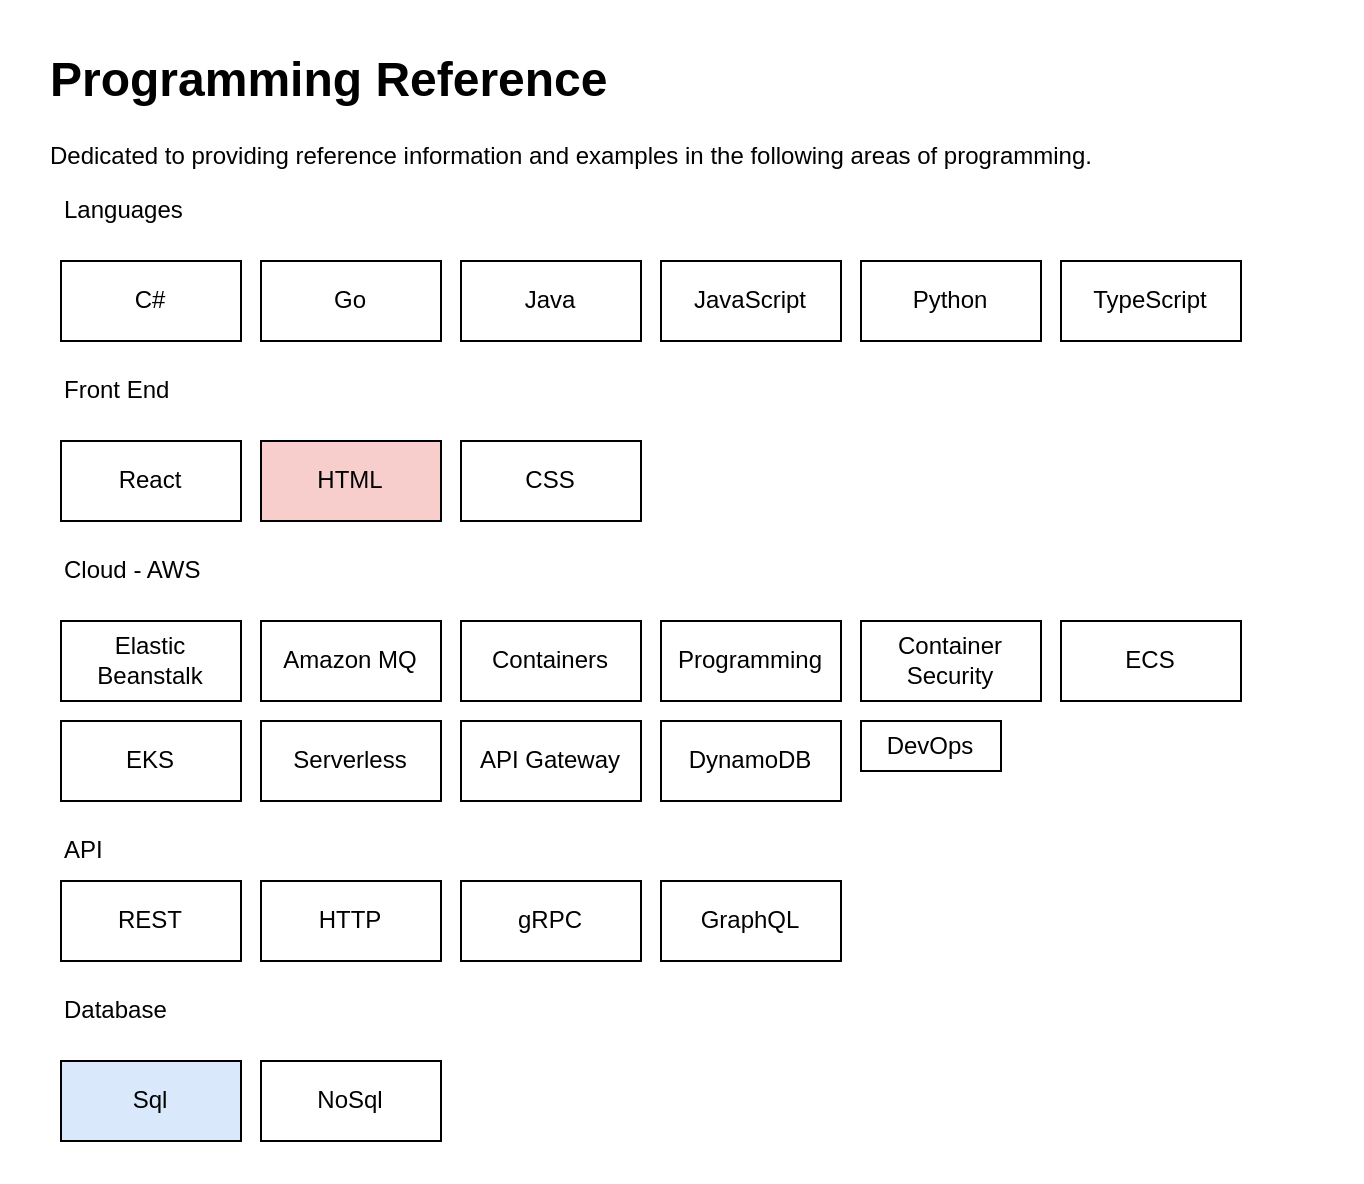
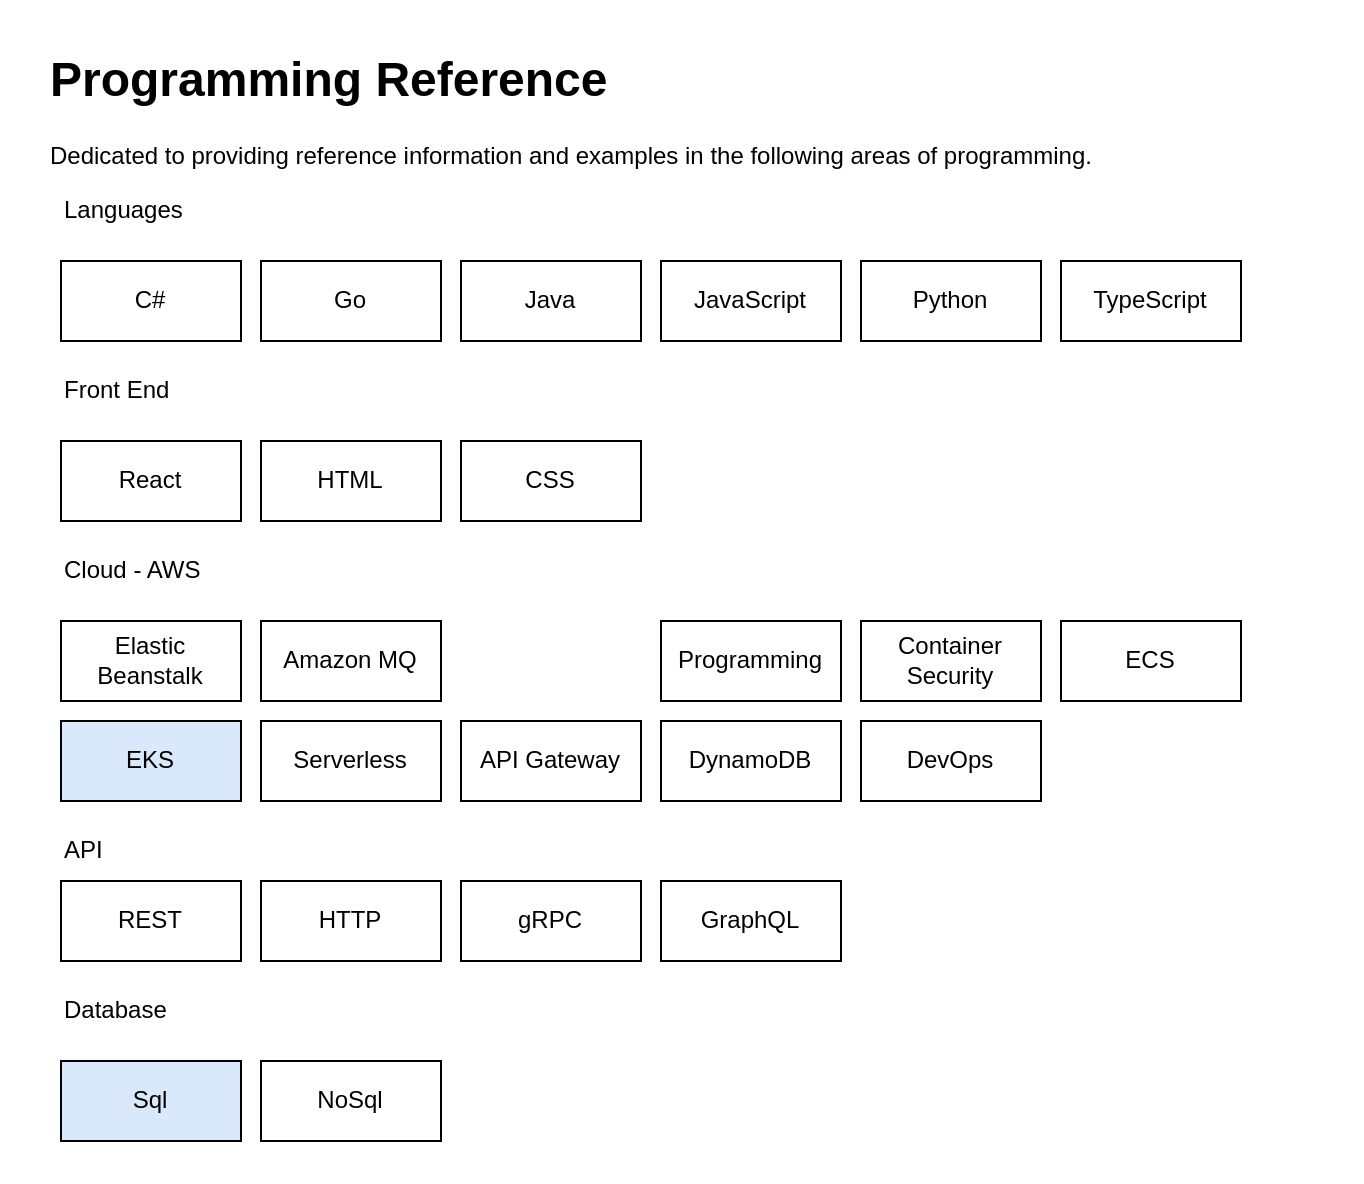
node "HTML": fillcolor #f8cecc -> #ffffff
node "Containers": removed
node "DevOps": size 140x50 -> 180x80
node "EKS": fillcolor #ffffff -> #dae8fc
